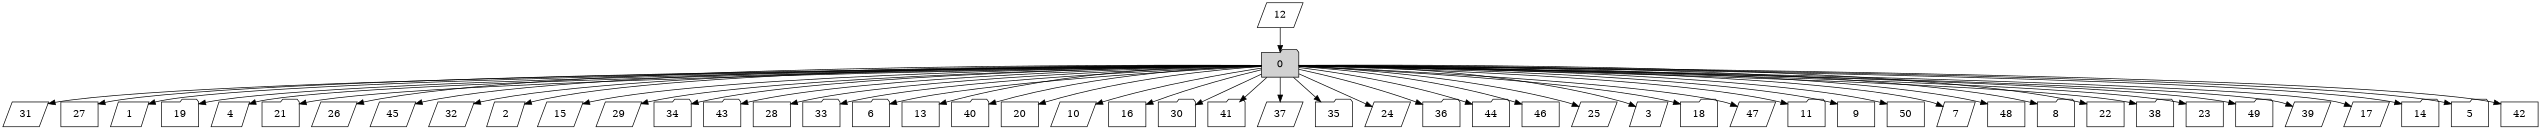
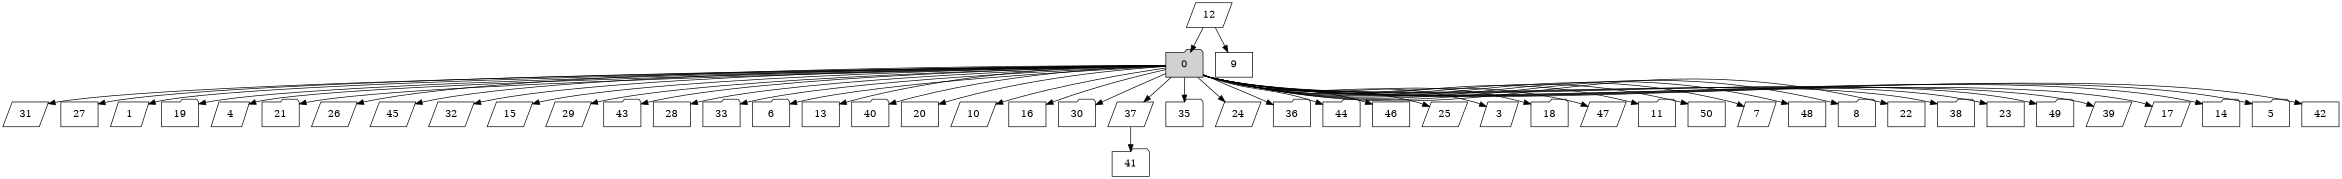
edge "0" -> "9": now "12" -> "9"
edge "0" -> "41": now "37" -> "41"
node "2": removed
node "34": removed
